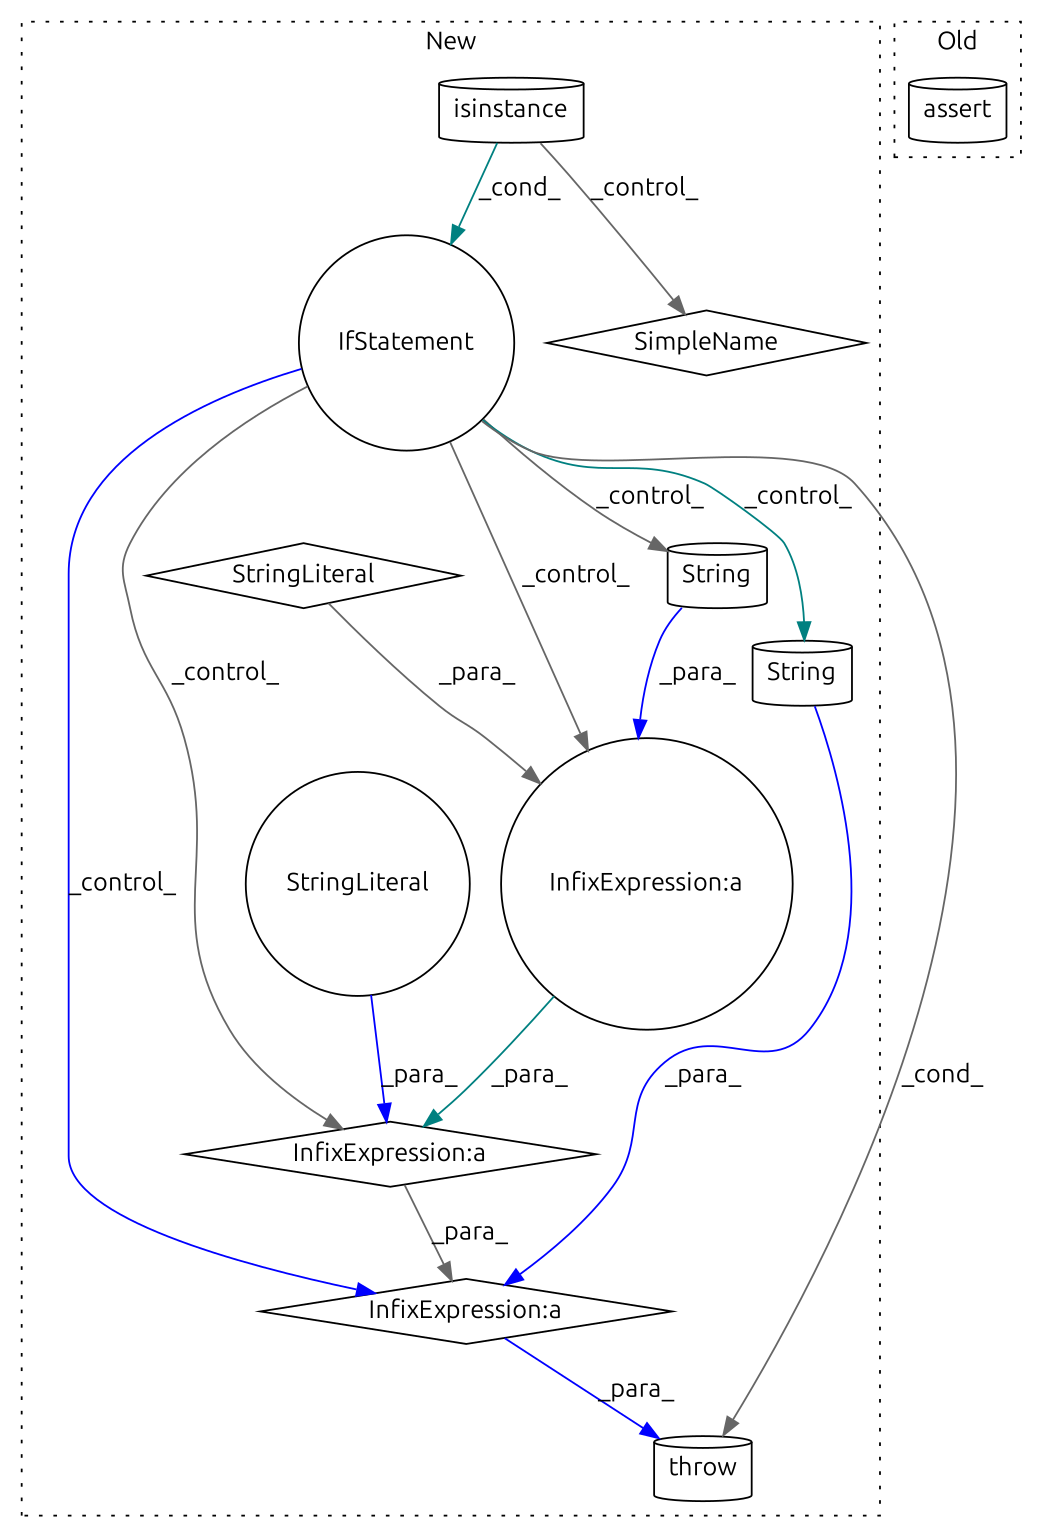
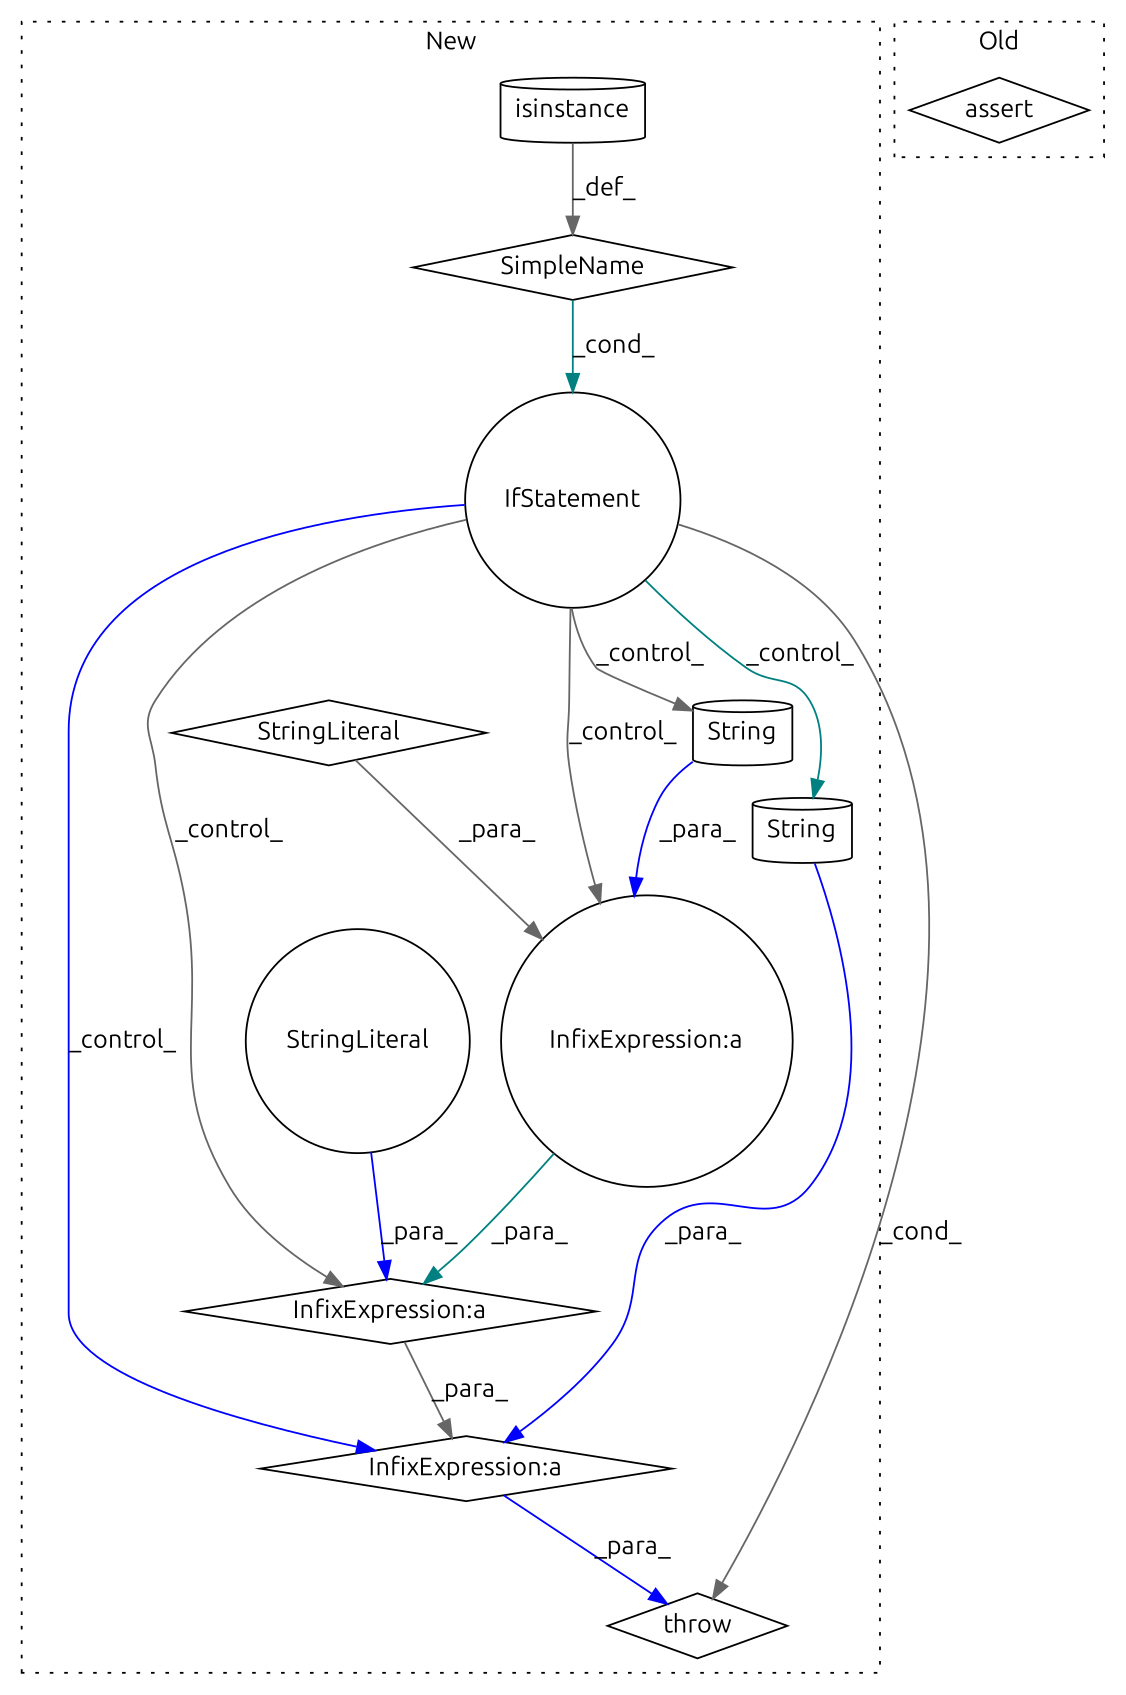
node "assert": shape cylinder -> diamond
edge "isinstance" -> "IfStatement": now "SimpleName" -> "IfStatement"
edge "isinstance" -> "SimpleName": label "_control_" -> "_def_"
node "throw": shape cylinder -> diamond
